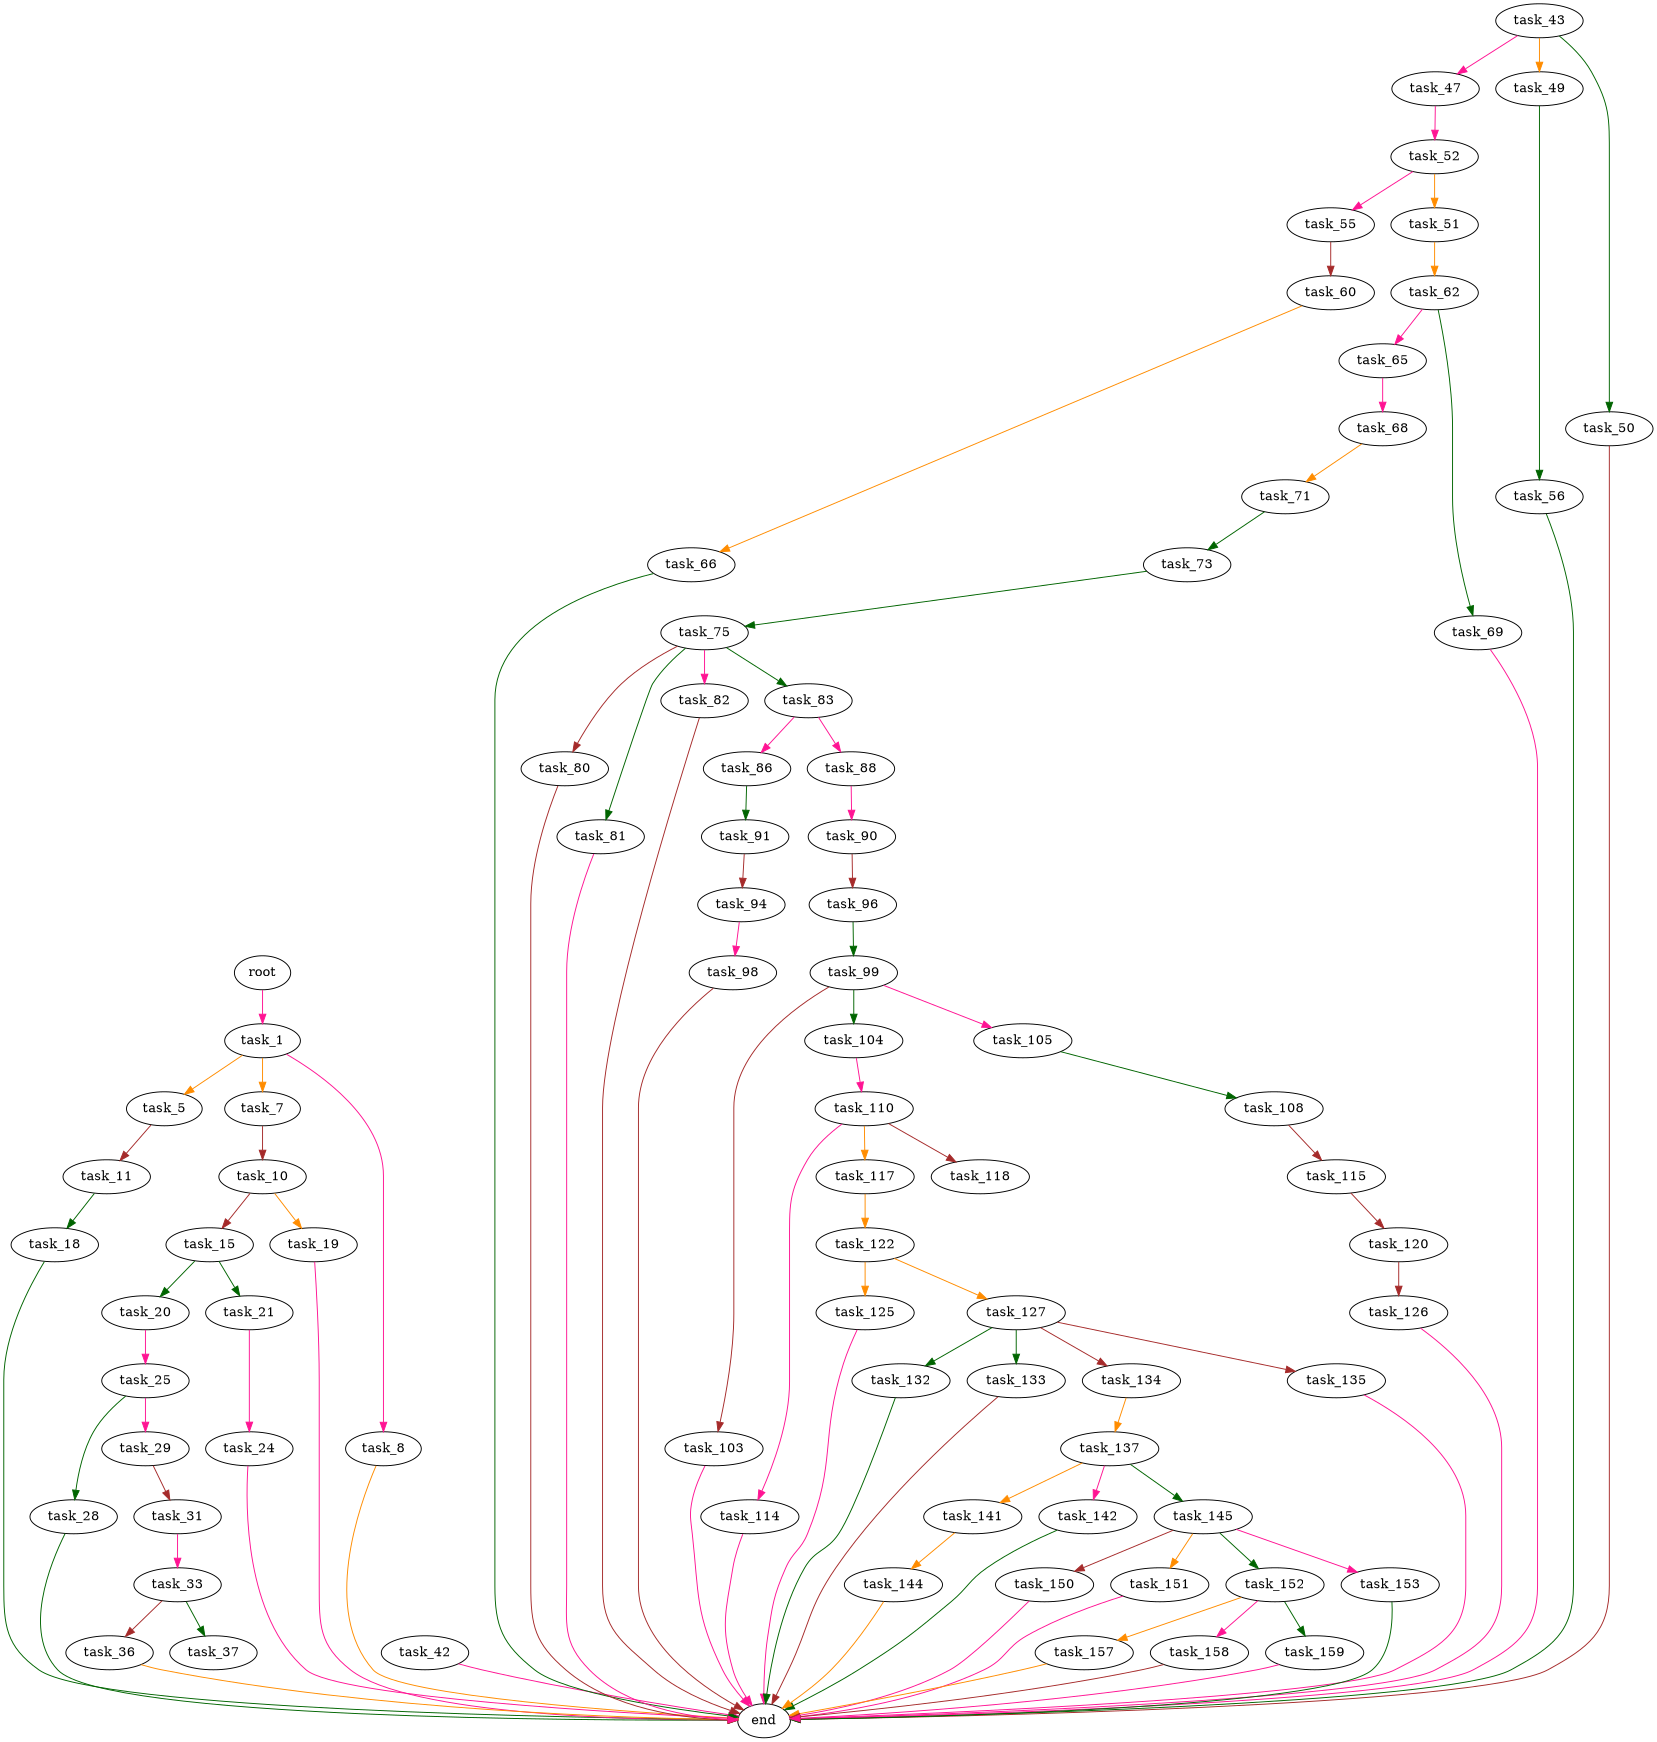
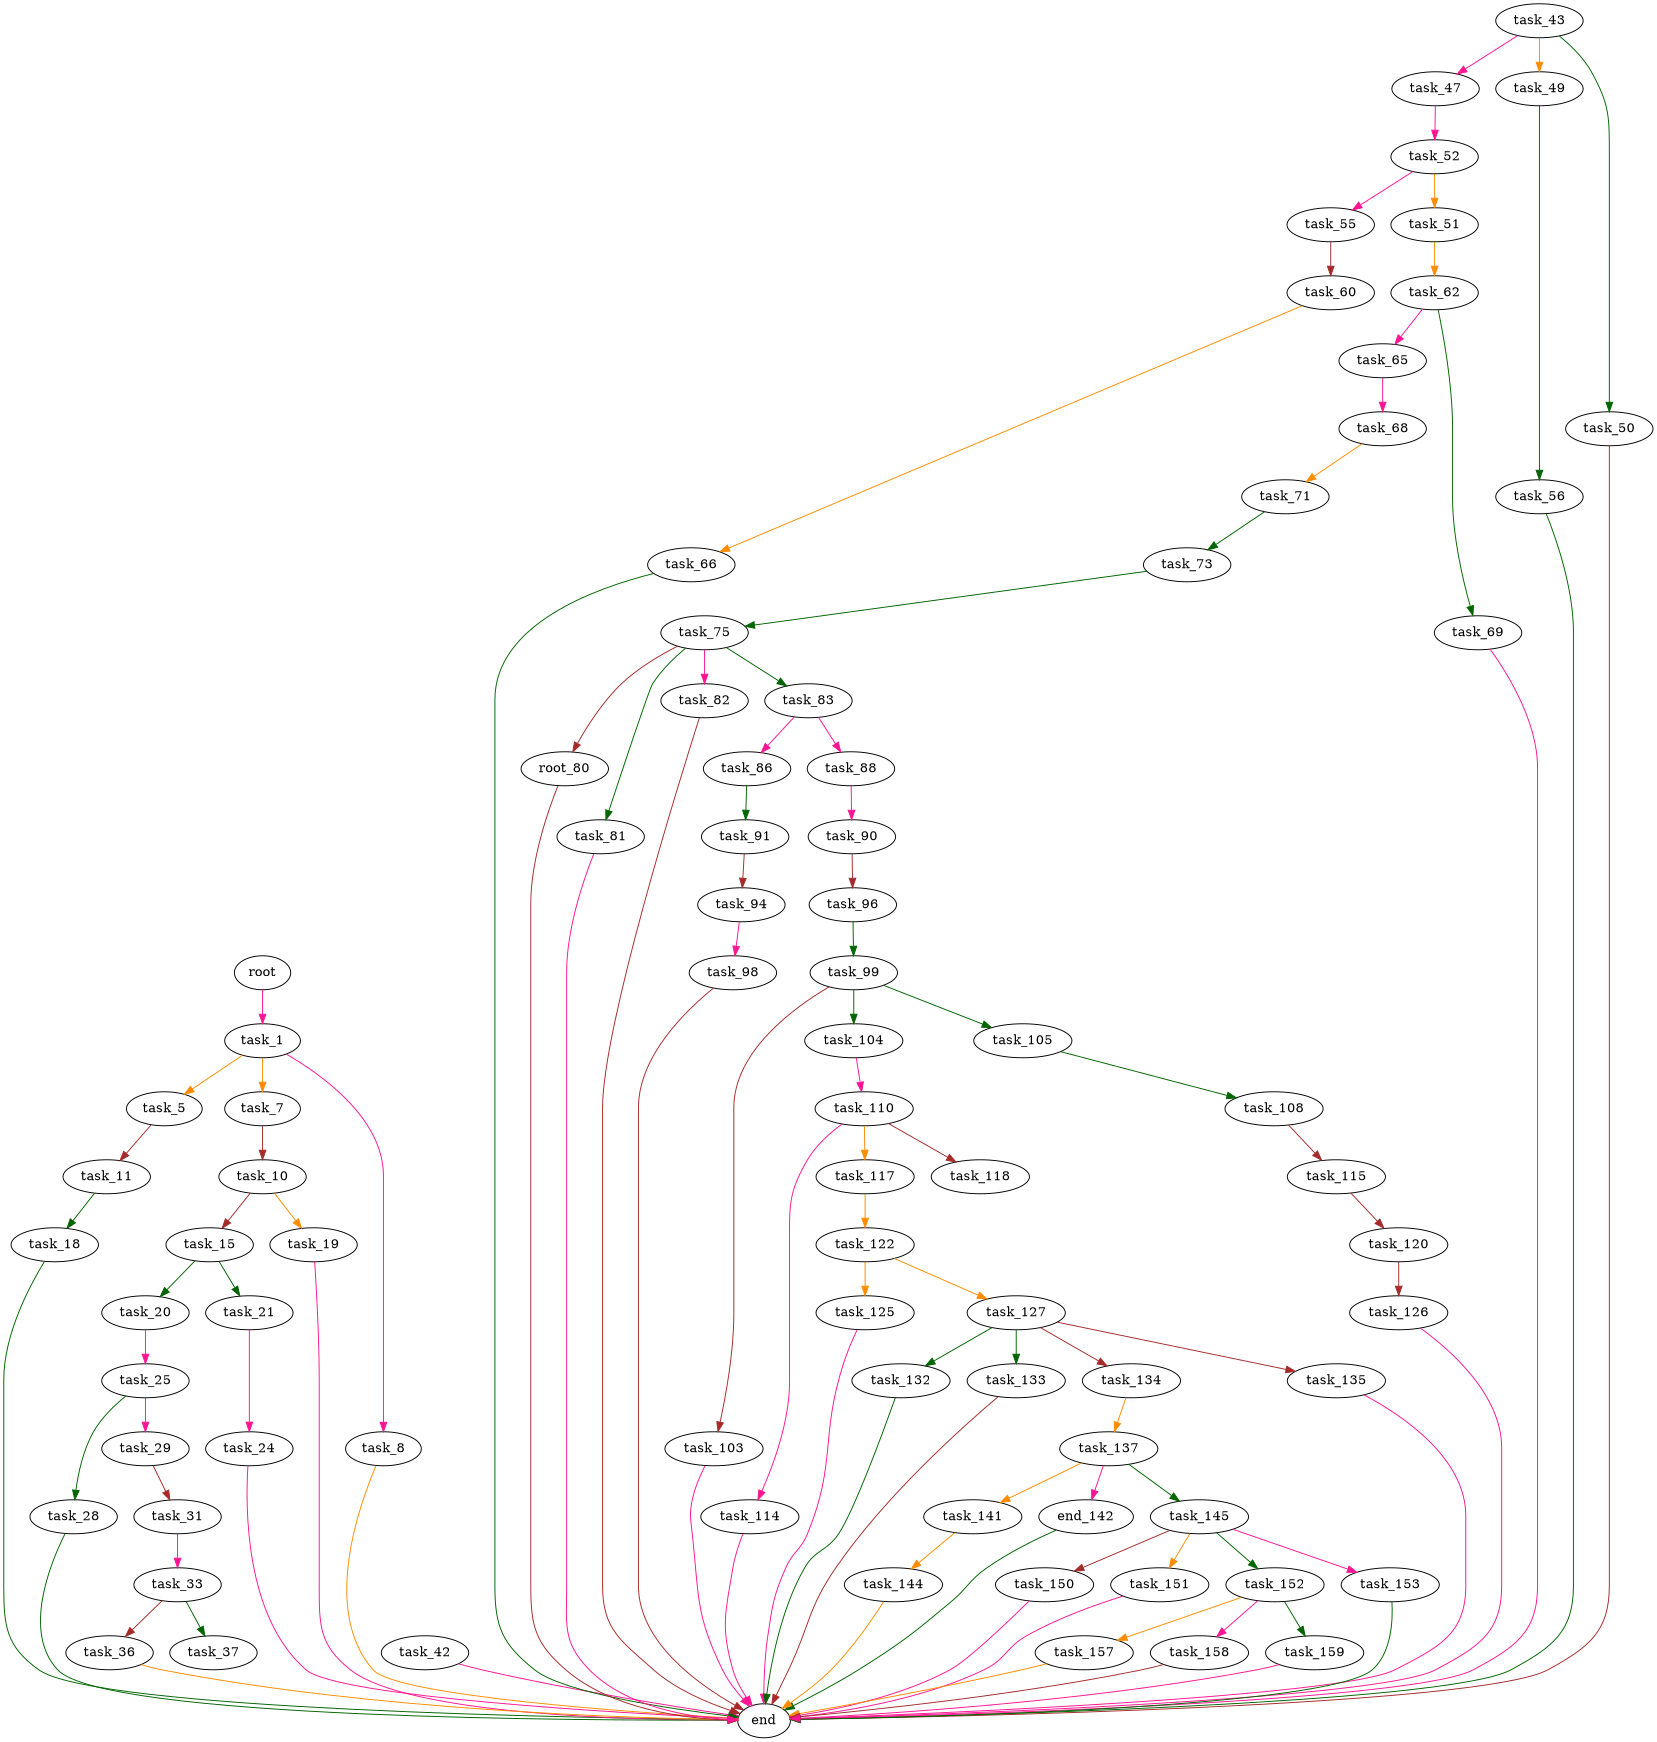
node "task_80": label "task_80" -> "root_80"
edge "task_99" -> "task_105": color deeppink -> darkgreen
node "task_142": label "task_142" -> "end_142"
